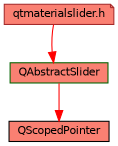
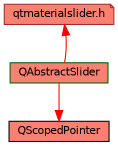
edge "qtmaterialslider.h" -> "QAbstractSlider": reversed
